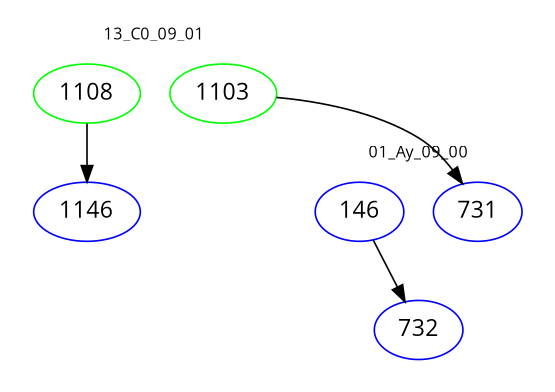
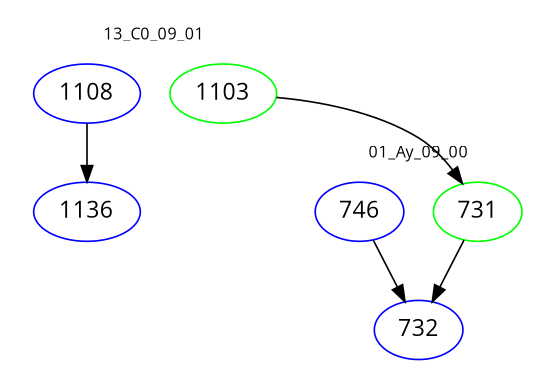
node "1108": color green -> blue
node "1146": label "1146" -> "1136"
node "146": label "146" -> "746"
node "731": color blue -> green
edge "731" -> "732": added
